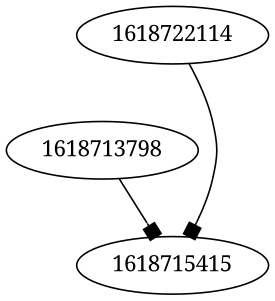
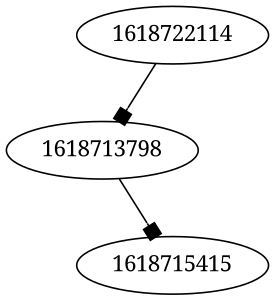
edge "1618722114" -> "1618715415": now "1618722114" -> "1618713798"
